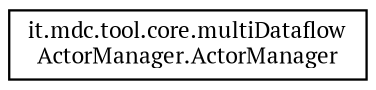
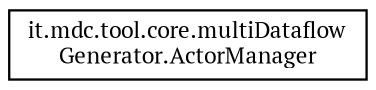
node "it.mdc.tool.core.multiDataflow ActorManager.ActorManager": label "it.mdc.tool.core.multiDataflow ActorManager.ActorManager" -> "it.mdc.tool.core.multiDataflow Generator.ActorManager"
